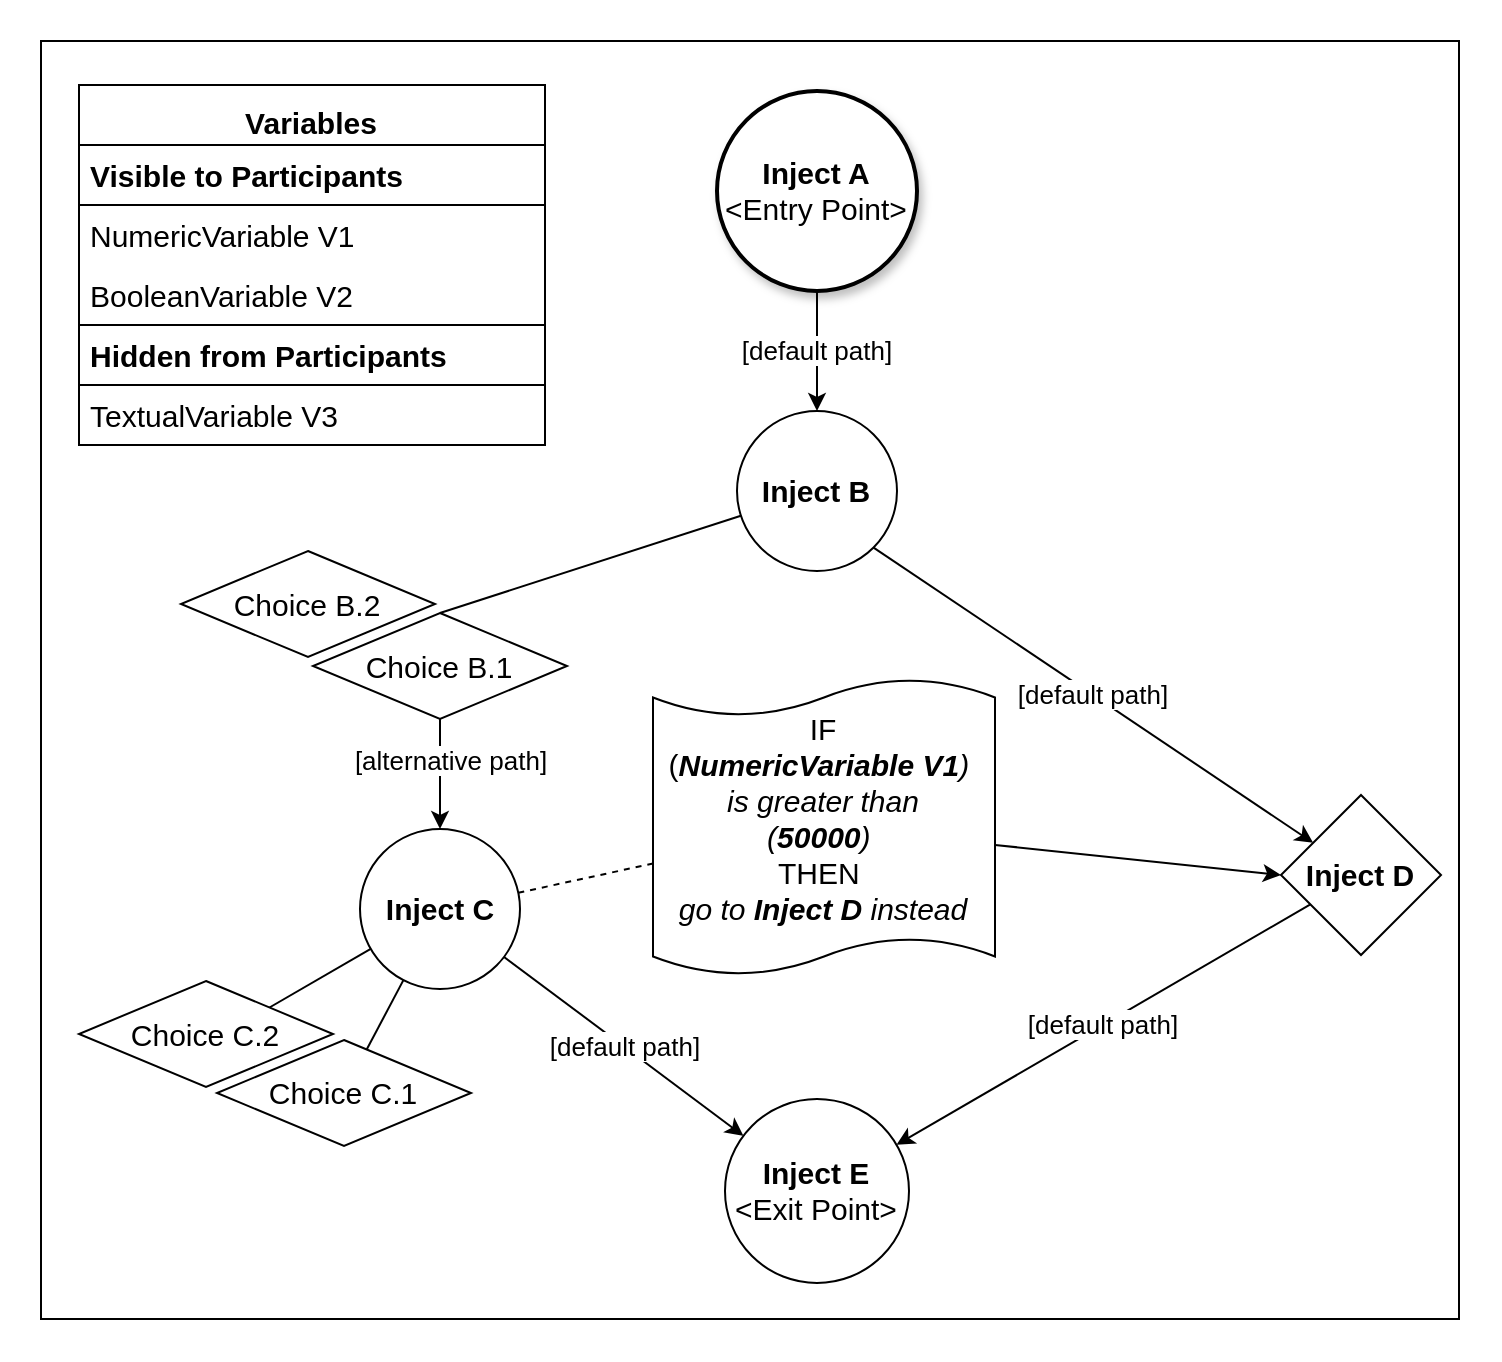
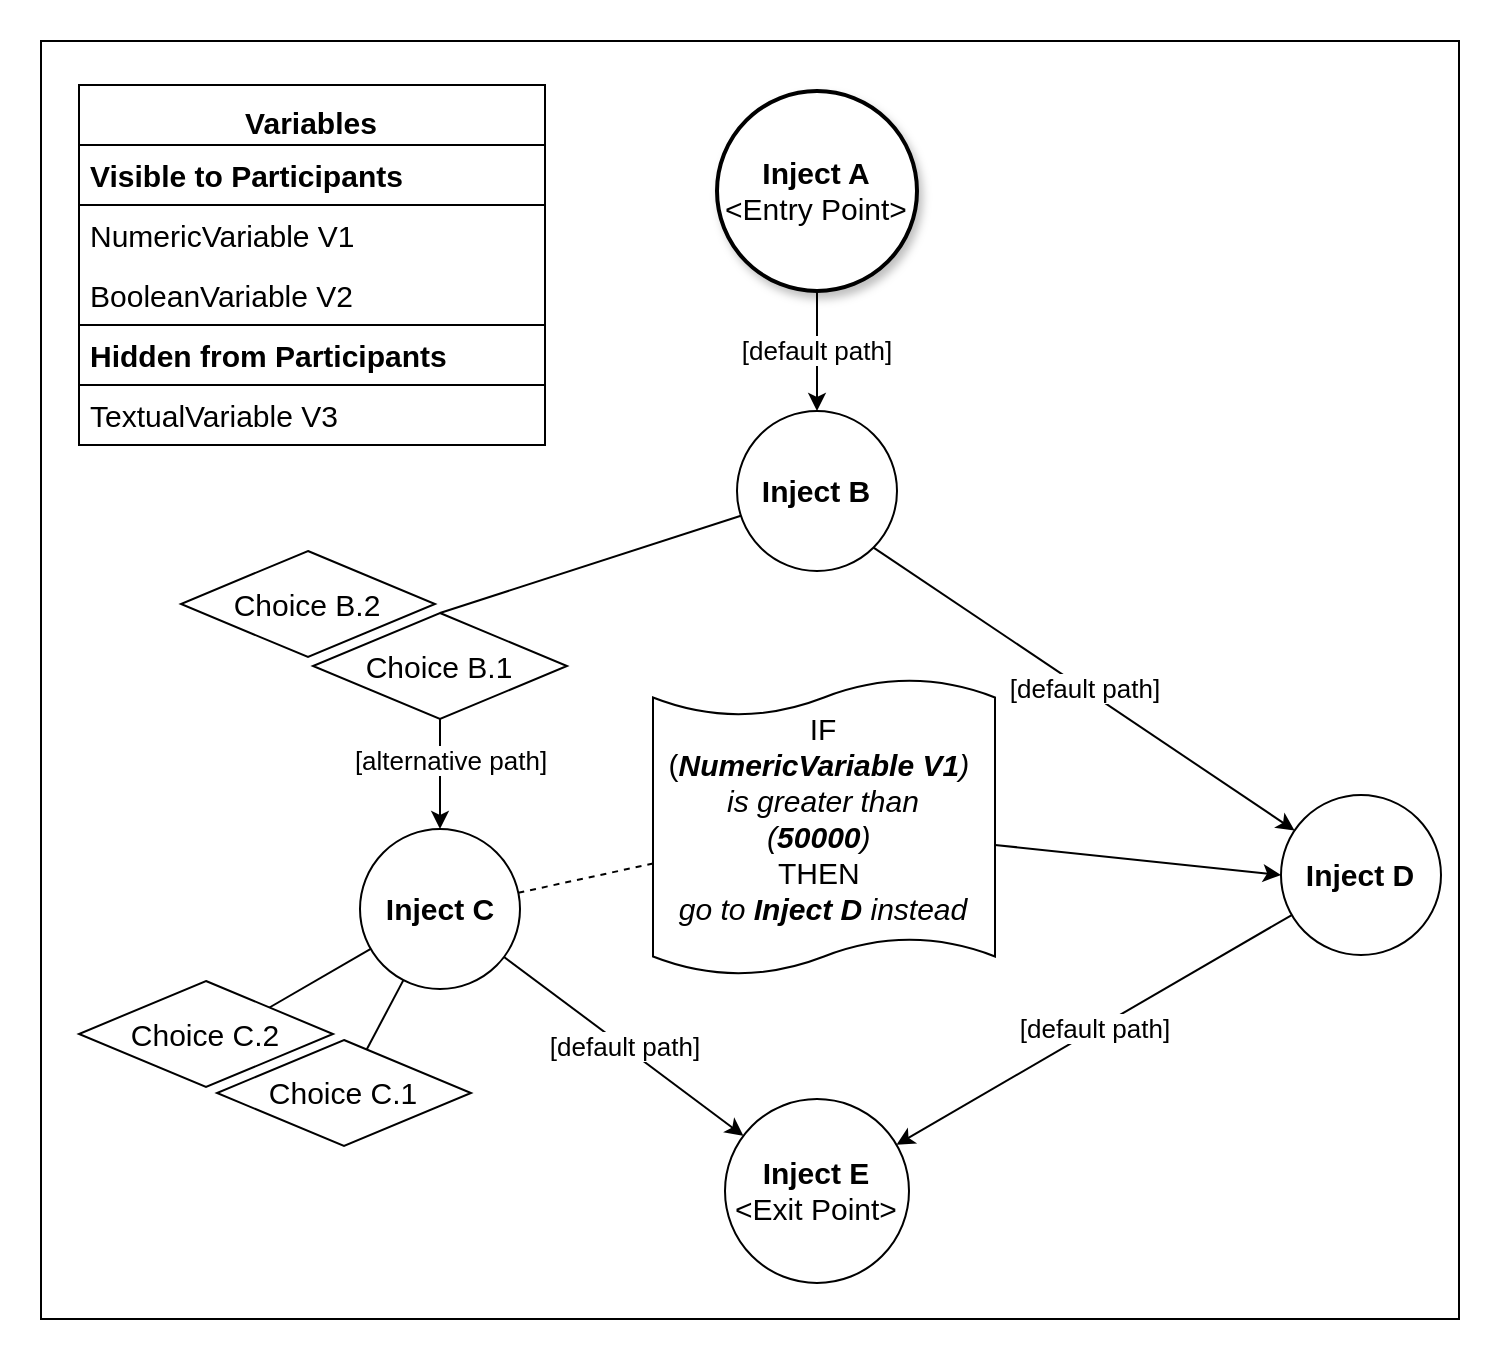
node "Inject D": shape diamond -> ellipse
